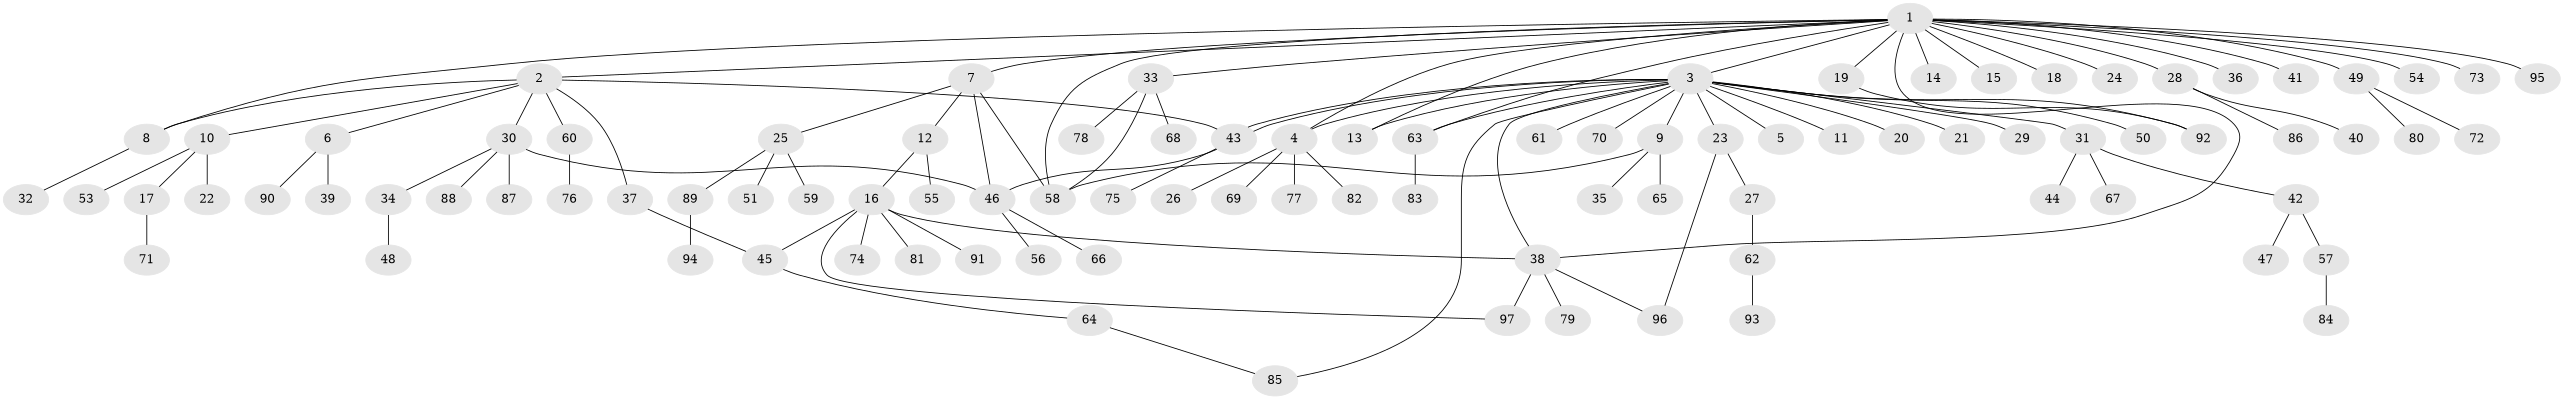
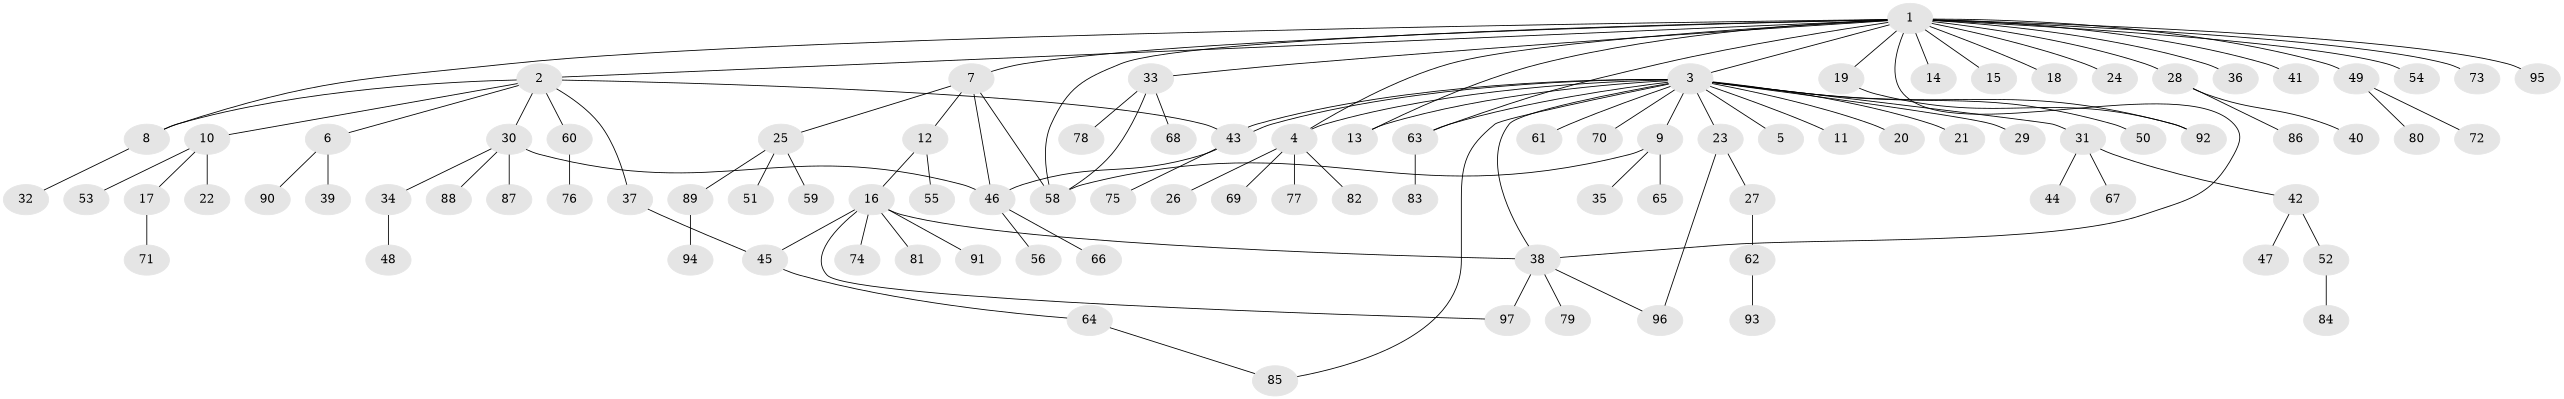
node "57": label "57" -> "52"
